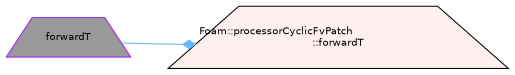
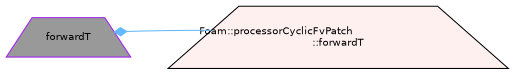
edge "forwardT" -> "Foam::processorCyclicFvPatch ::forwardT": reversed
